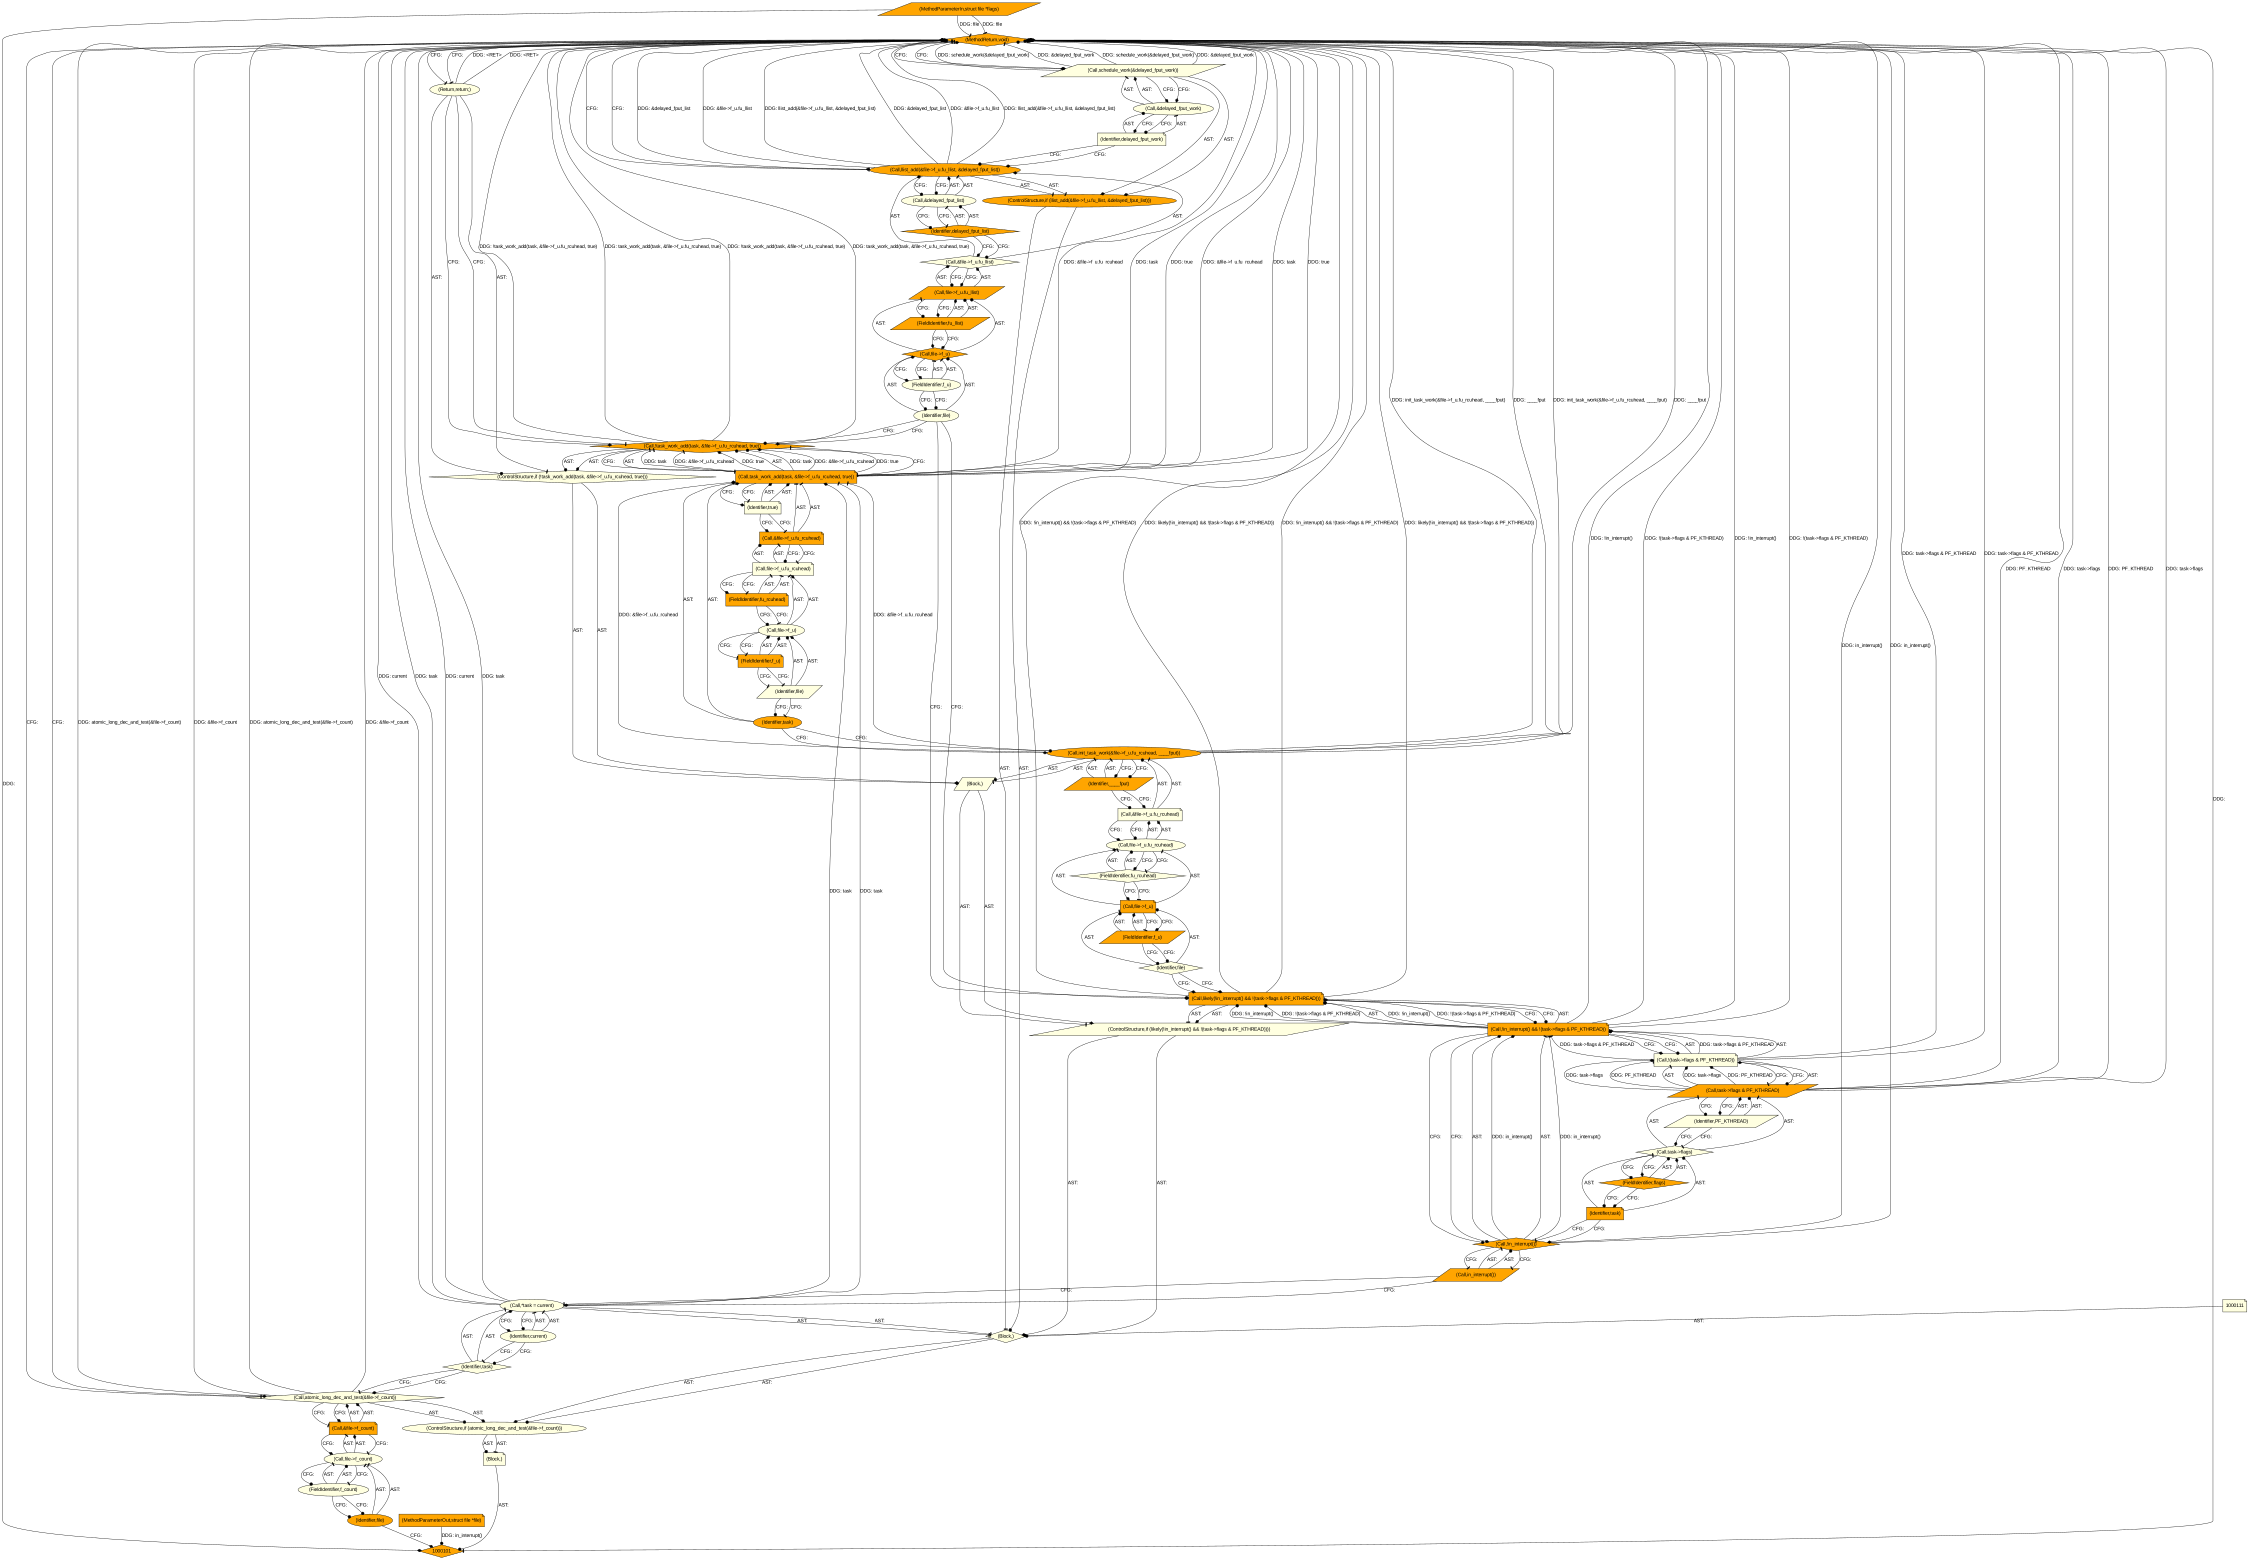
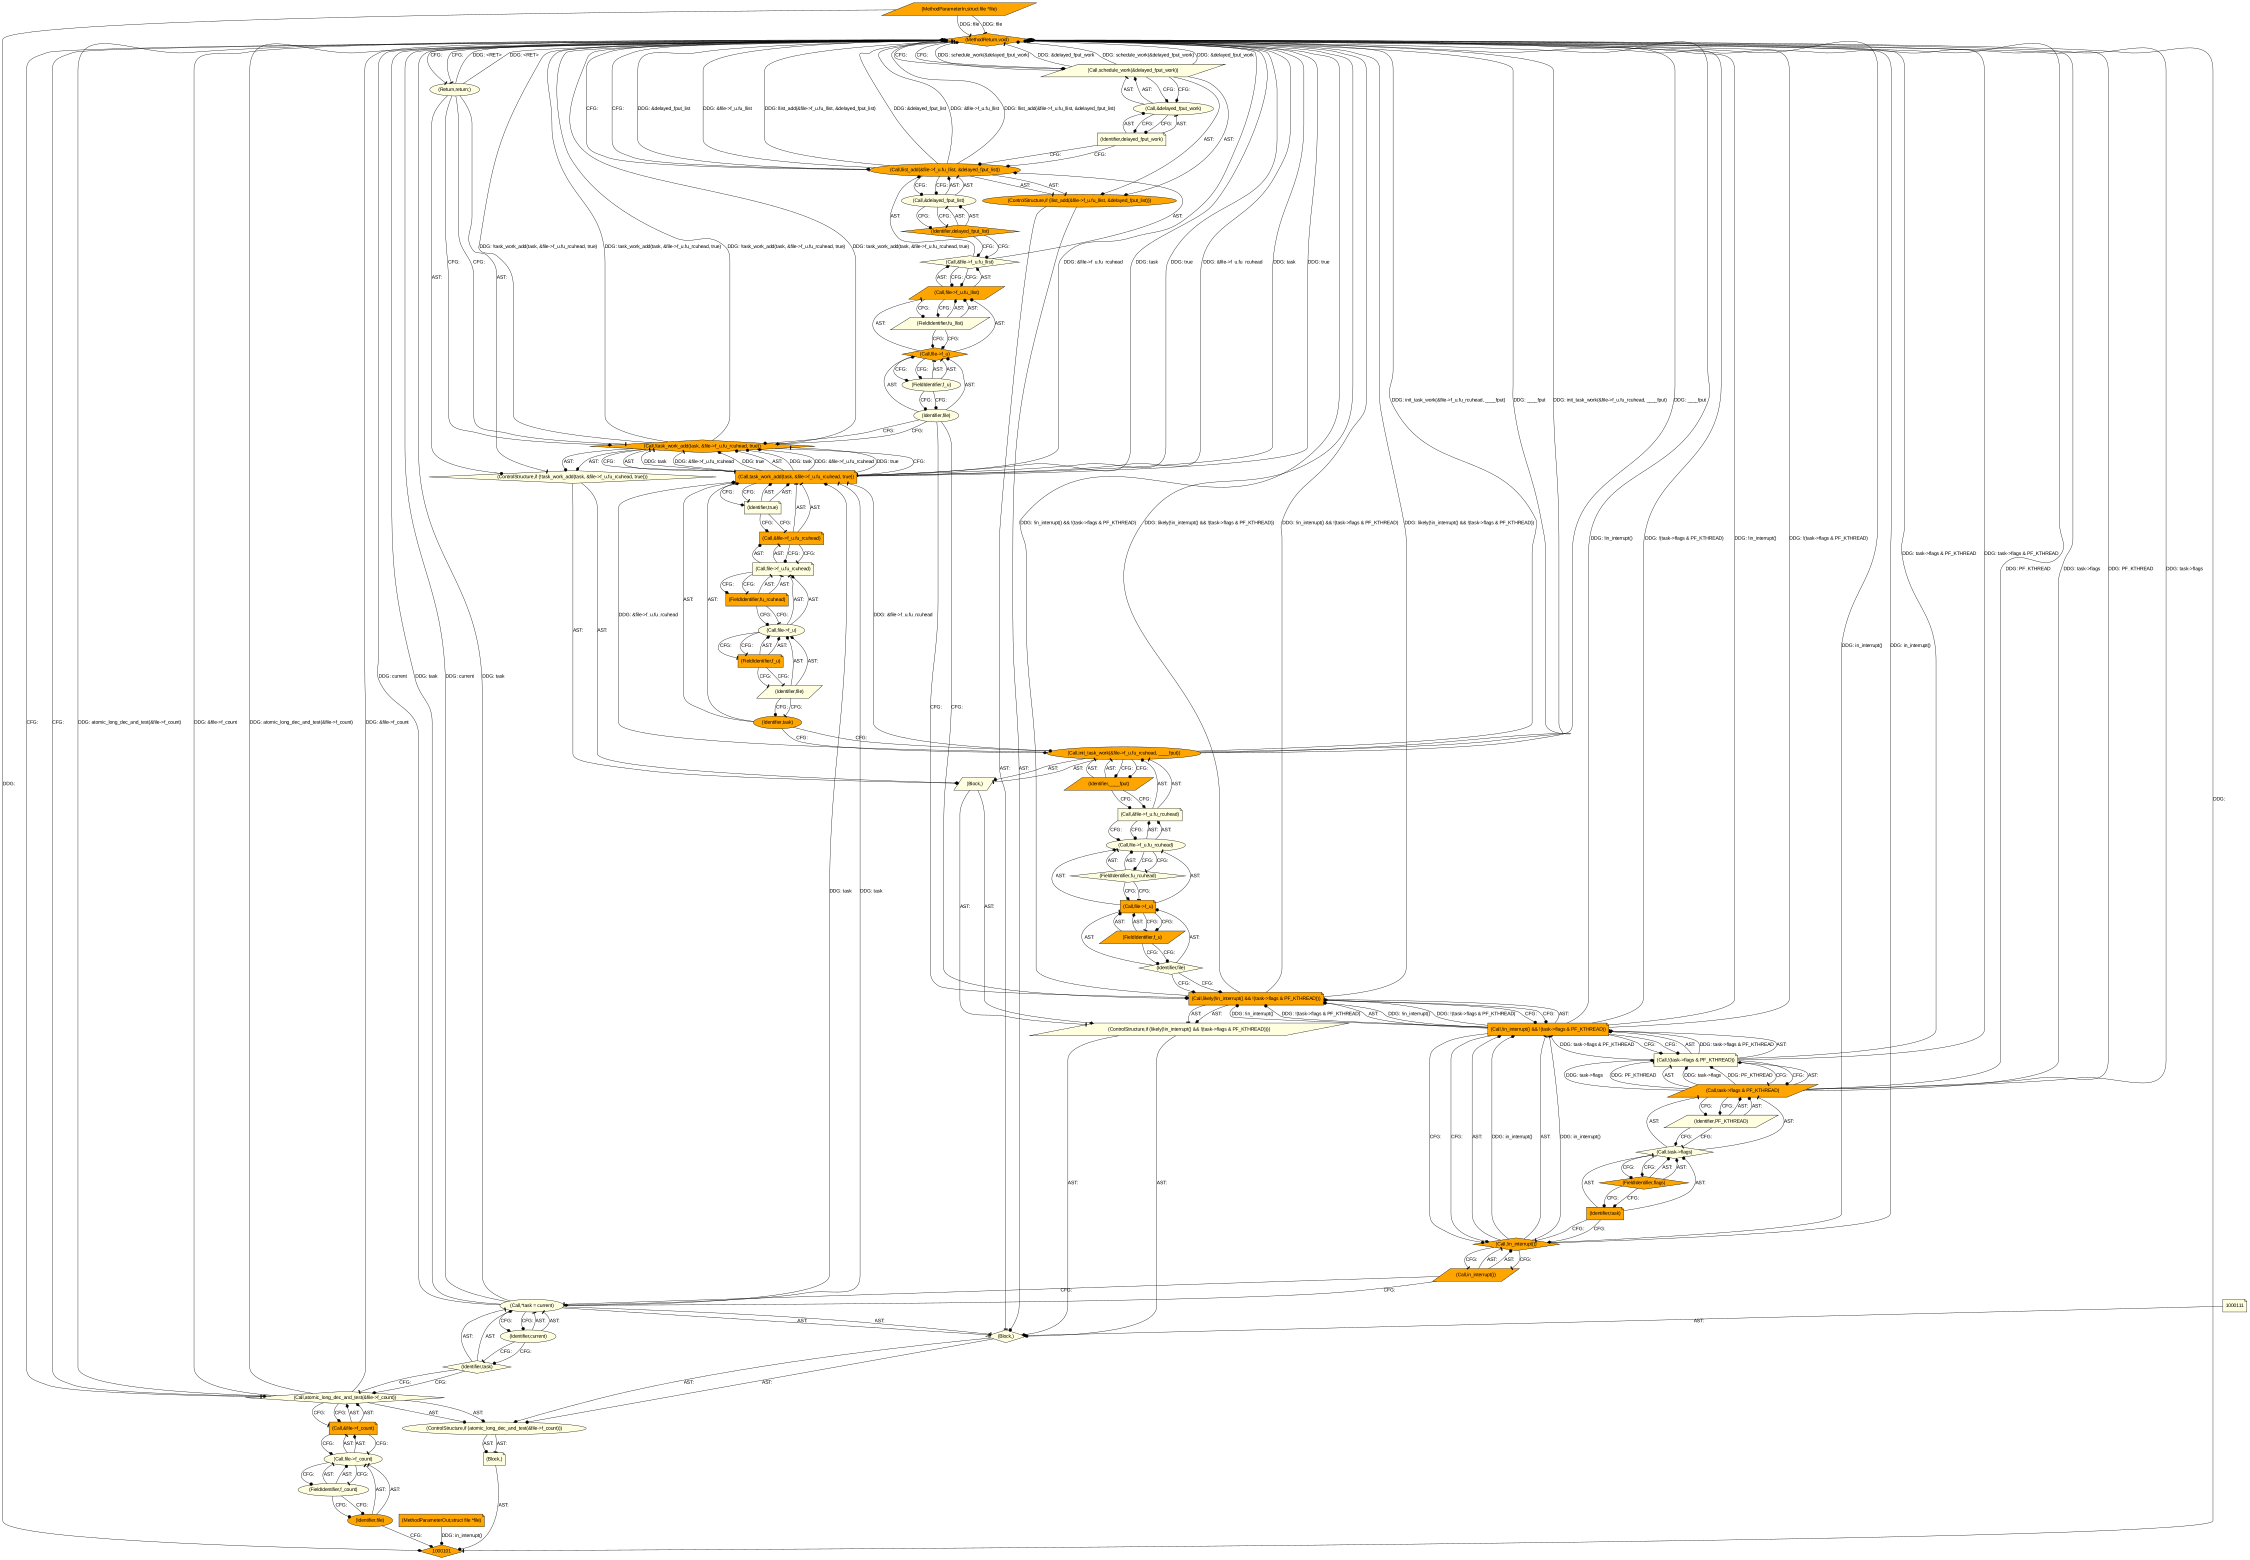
node "(MethodParameterIn,struct file *flags)": label "(MethodParameterIn,struct file *flags)" -> "(MethodParameterIn,struct file *file)"
node "(FieldIdentifier,fu_llist)": fillcolor orange -> lightyellow
